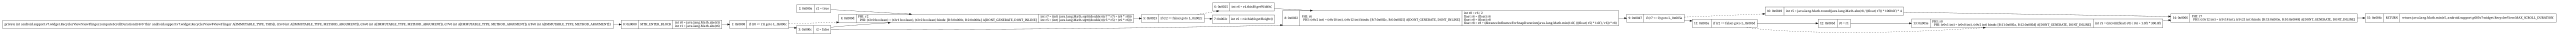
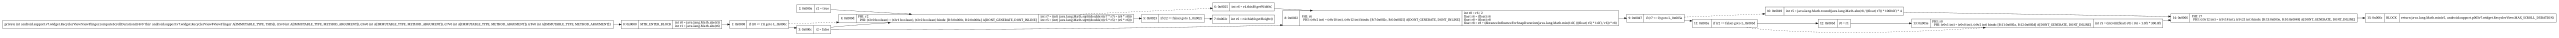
edge "5: 0x0023" -> "6: 0x0025": now "4: 0x000d" -> "6: 0x0025"
node "15: 0x006c": text "RETURN" -> "BLOCK"
